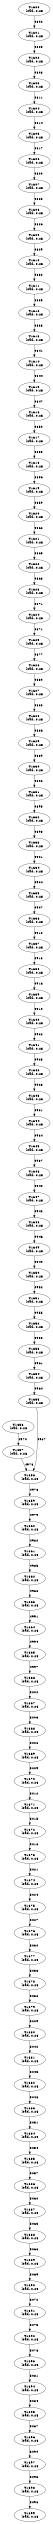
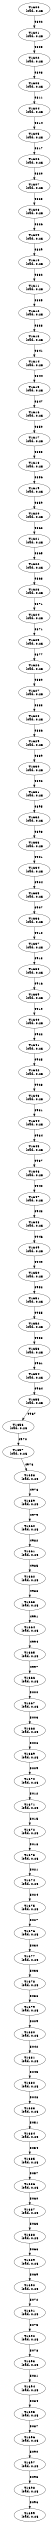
edge "T1655 load: 0.25" -> "T1658 load: 0.25": now "T1655 load: 0.25" -> "T1656 load: 0.25"
